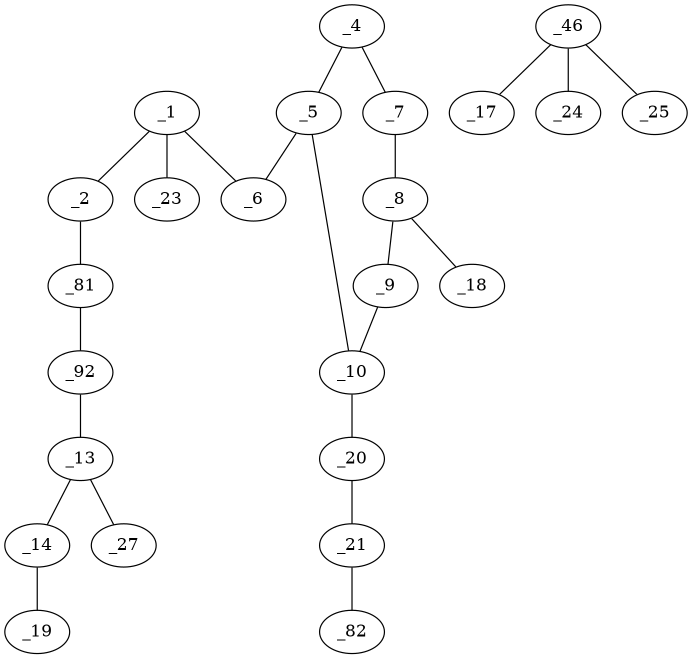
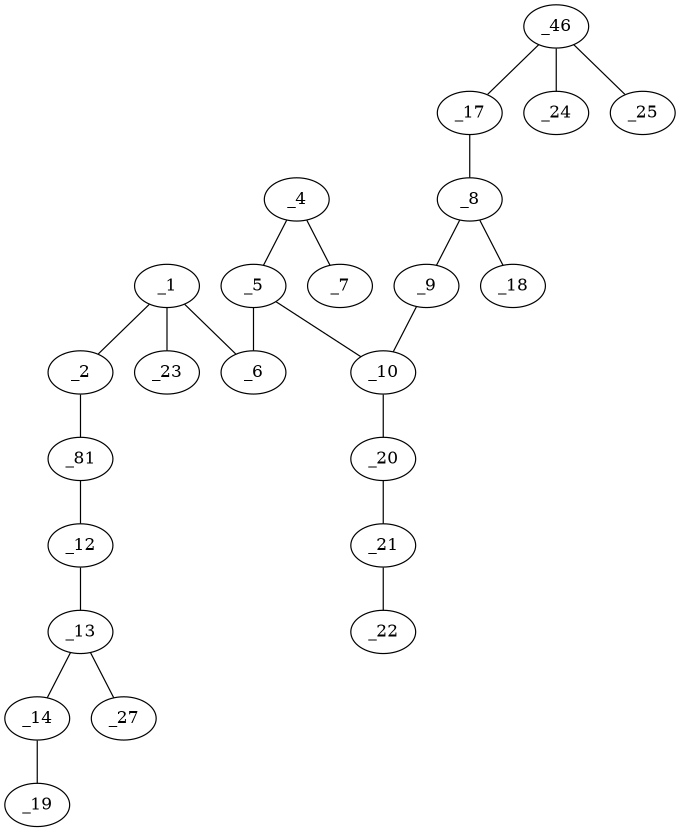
edge "_7" -- "_8": now "_17" -- "_8"
node "_92": label "_92" -> "_12"
node "_82": label "_82" -> "_22"
